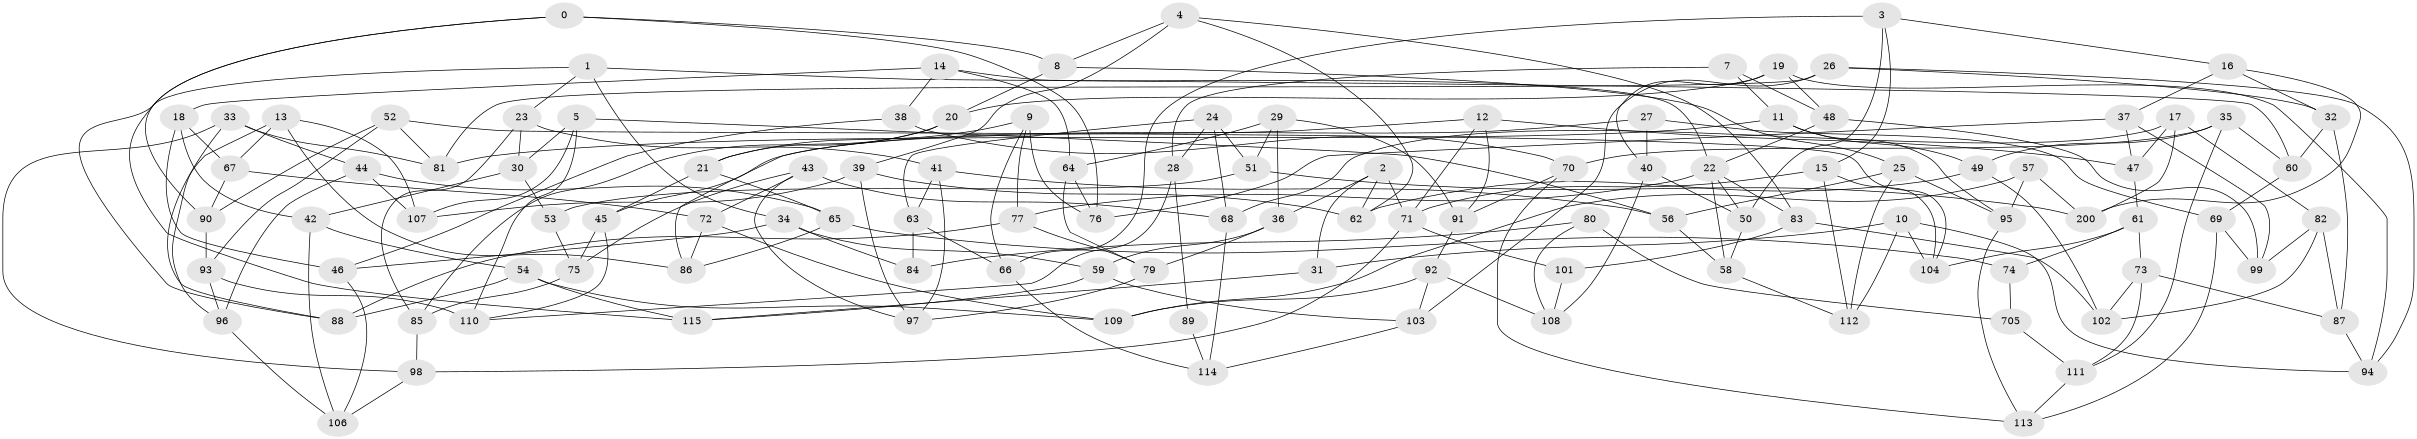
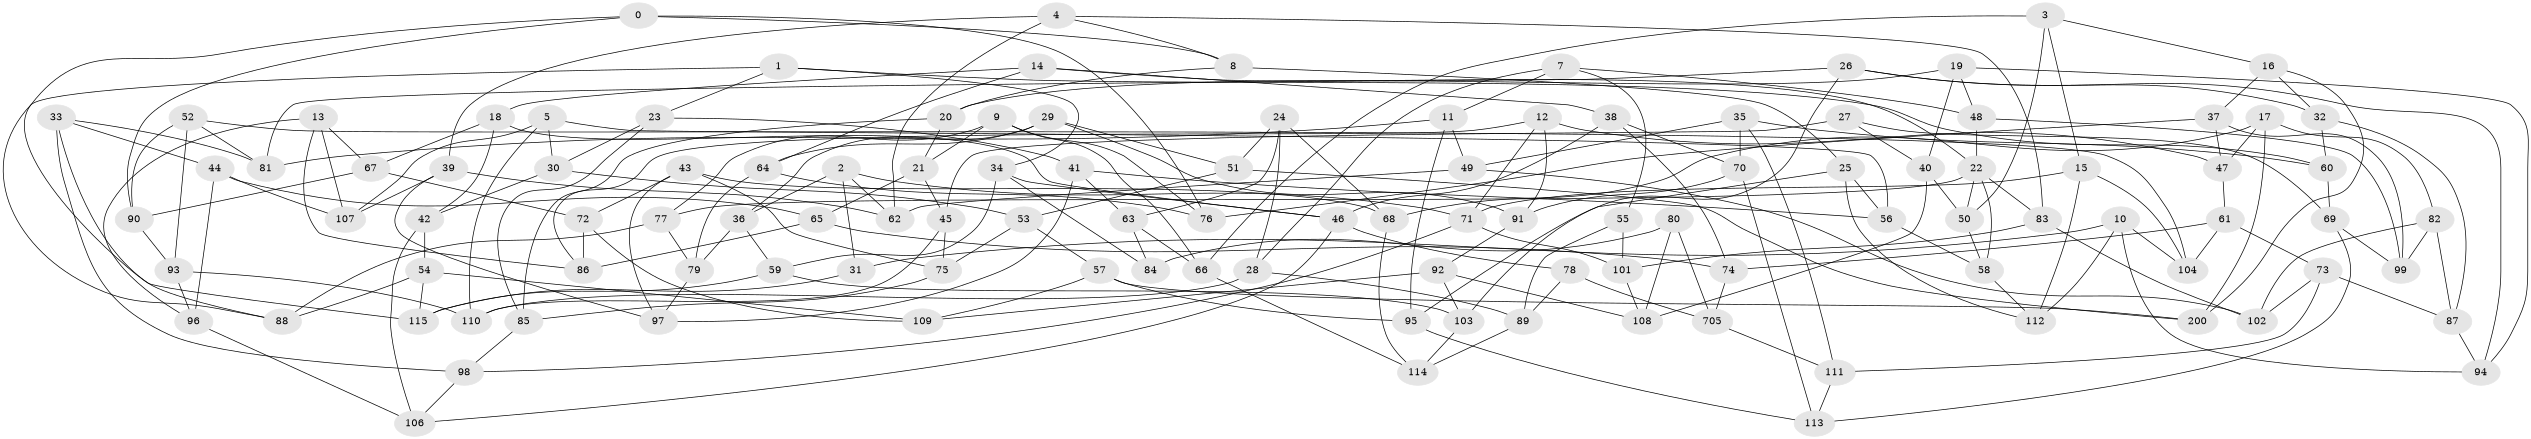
edge "38" -- "74": added
node "55": added
edge "53" -- "57": added
node "78": added
